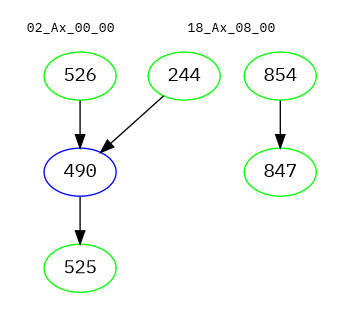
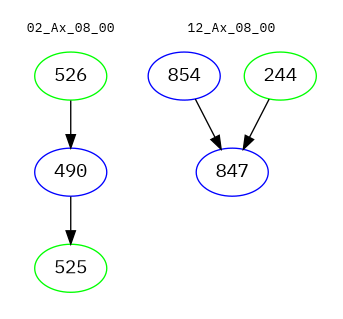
cluster "02_Ax_00_00": label "02_Ax_00_00" -> "02_Ax_08_00"
cluster "18_Ax_08_00": label "18_Ax_08_00" -> "12_Ax_08_00"
node "854": color green -> blue
edge "244" -> "490": now "244" -> "847"
node "847": color green -> blue
